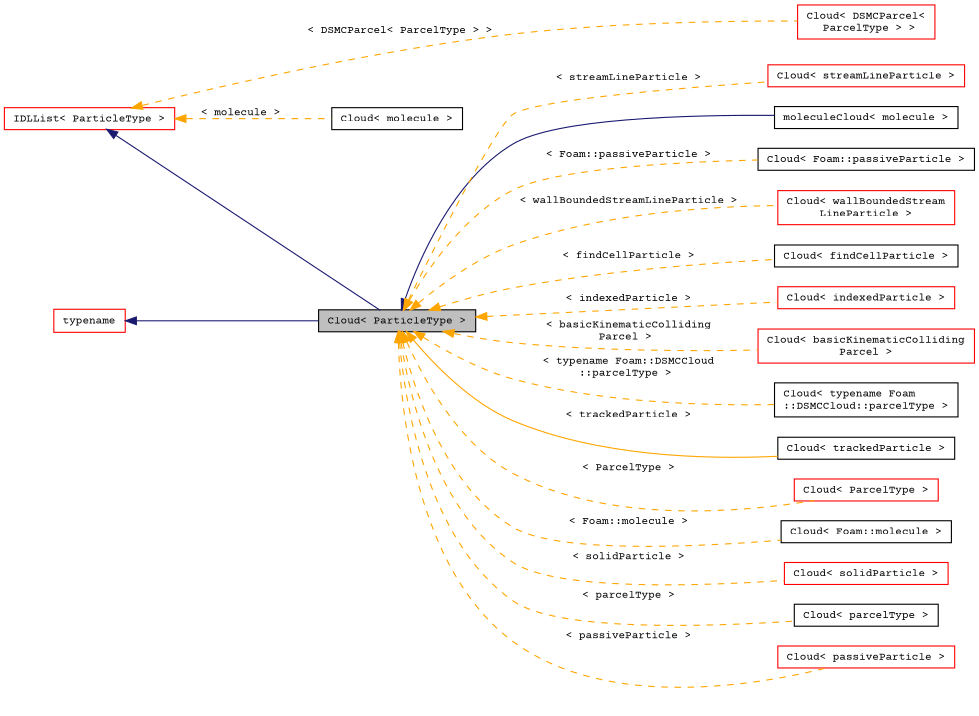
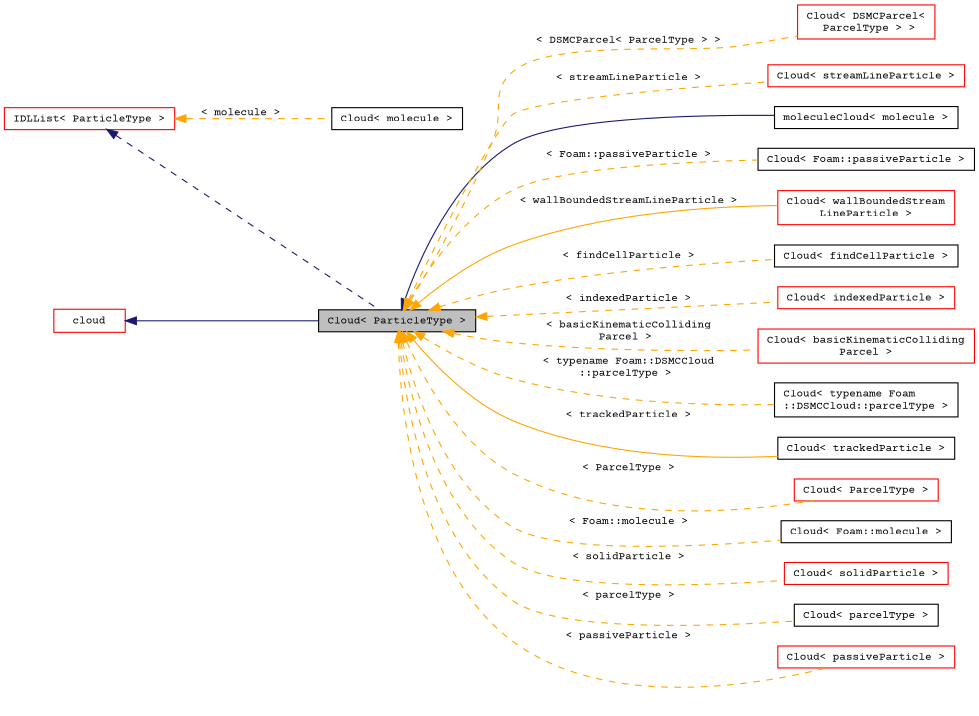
edge "Cloud< DSMCParcel< ParcelType > >" -> "IDLList< ParticleType >": now "Cloud< DSMCParcel< ParcelType > >" -> "Cloud< ParticleType >"
edge "Cloud< ParticleType >" -> "IDLList< ParticleType >": style solid -> dashed
edge "Cloud< wallBoundedStream LineParticle >" -> "Cloud< ParticleType >": style dashed -> solid
node "typename": label "typename" -> "cloud"
